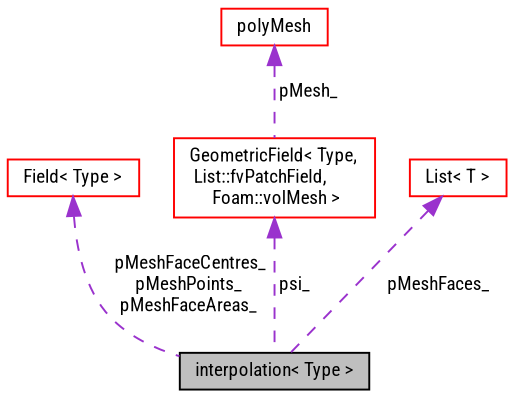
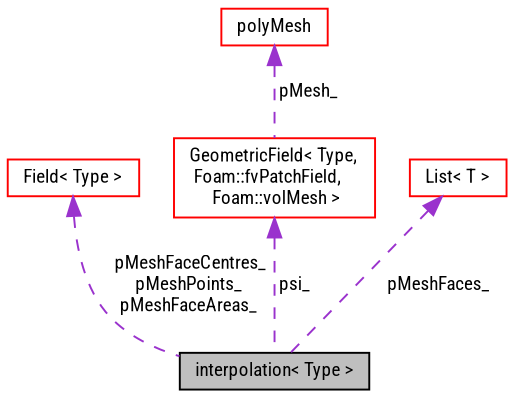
node "GeometricField< Type, List::fvPatchField, Foam::volMesh >": label "GeometricField< Type, List::fvPatchField, Foam::volMesh >" -> "GeometricField< Type, Foam::fvPatchField, Foam::volMesh >"
